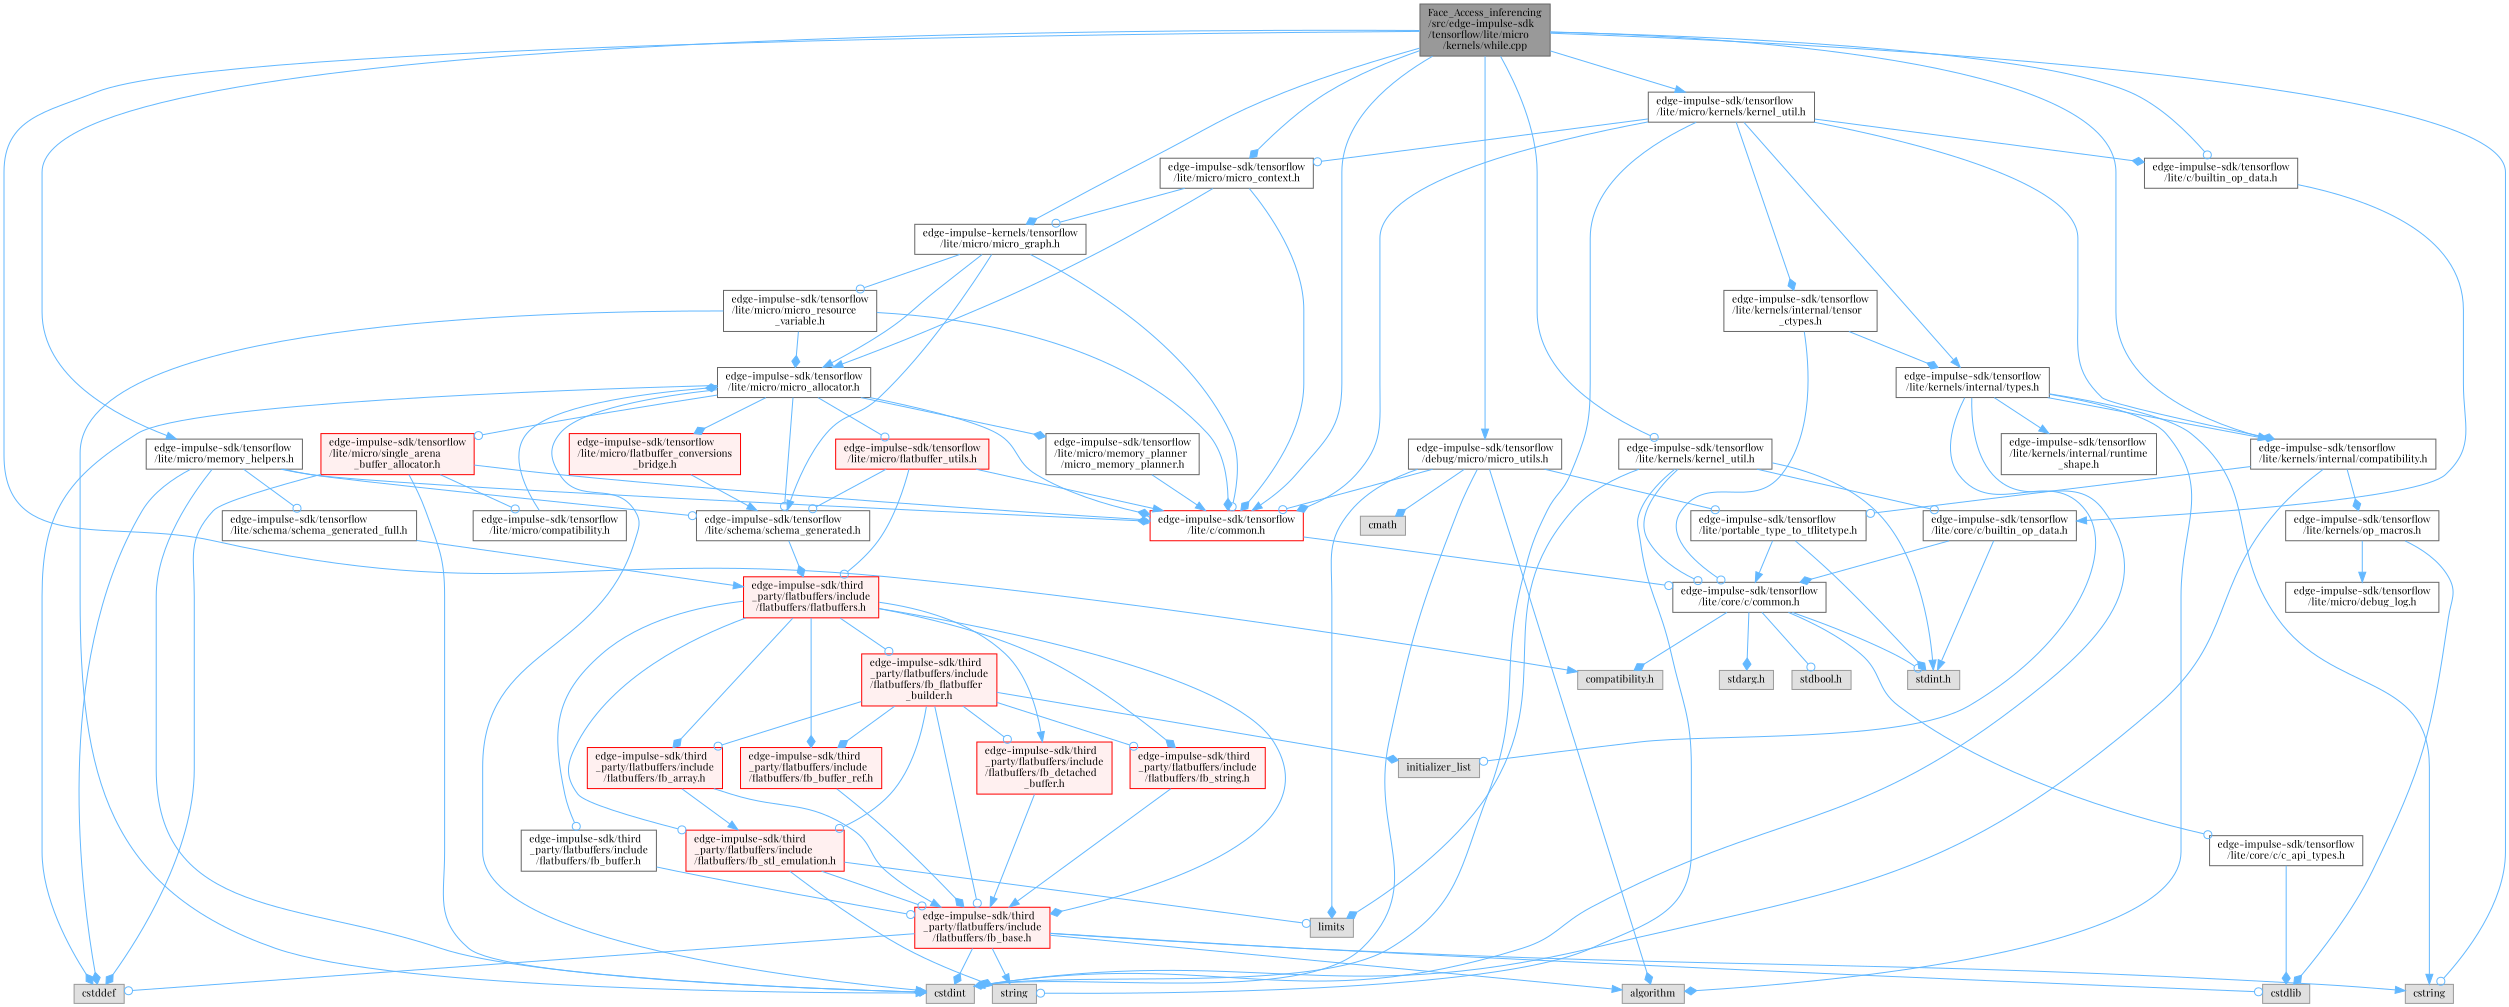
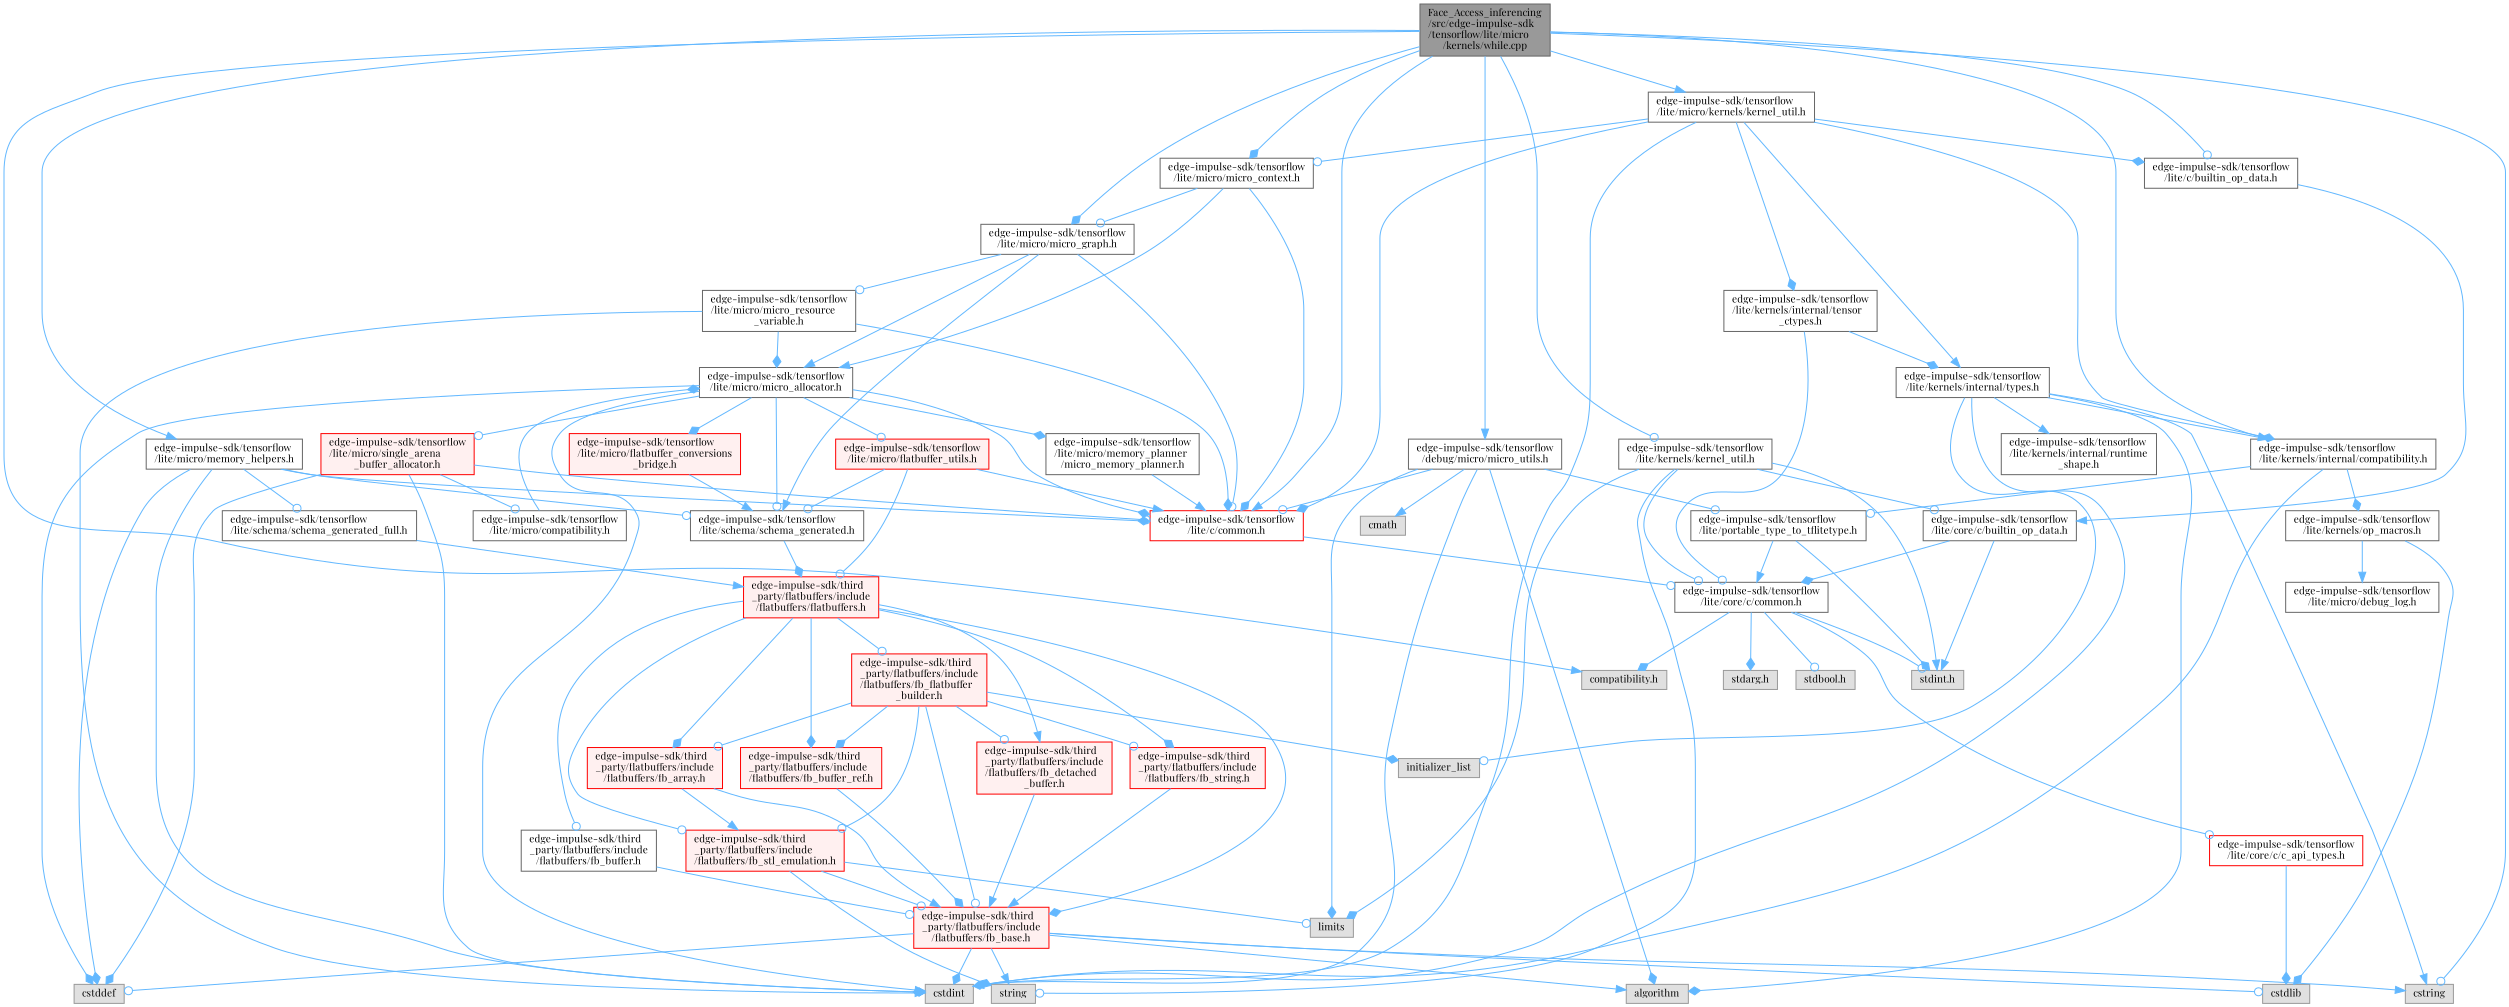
node "edge-impulse-kernels/tensorflow /lite/micro/micro_graph.h": label "edge-impulse-kernels/tensorflow /lite/micro/micro_graph.h" -> "edge-impulse-sdk/tensorflow /lite/micro/micro_graph.h"
edge "edge-impulse-sdk/tensorflow /debug/micro/micro_utils.h" -> "cmath": arrowhead diamond -> normal
node "edge-impulse-sdk/tensorflow /lite/core/c/c_api_types.h": color grey40 -> red
